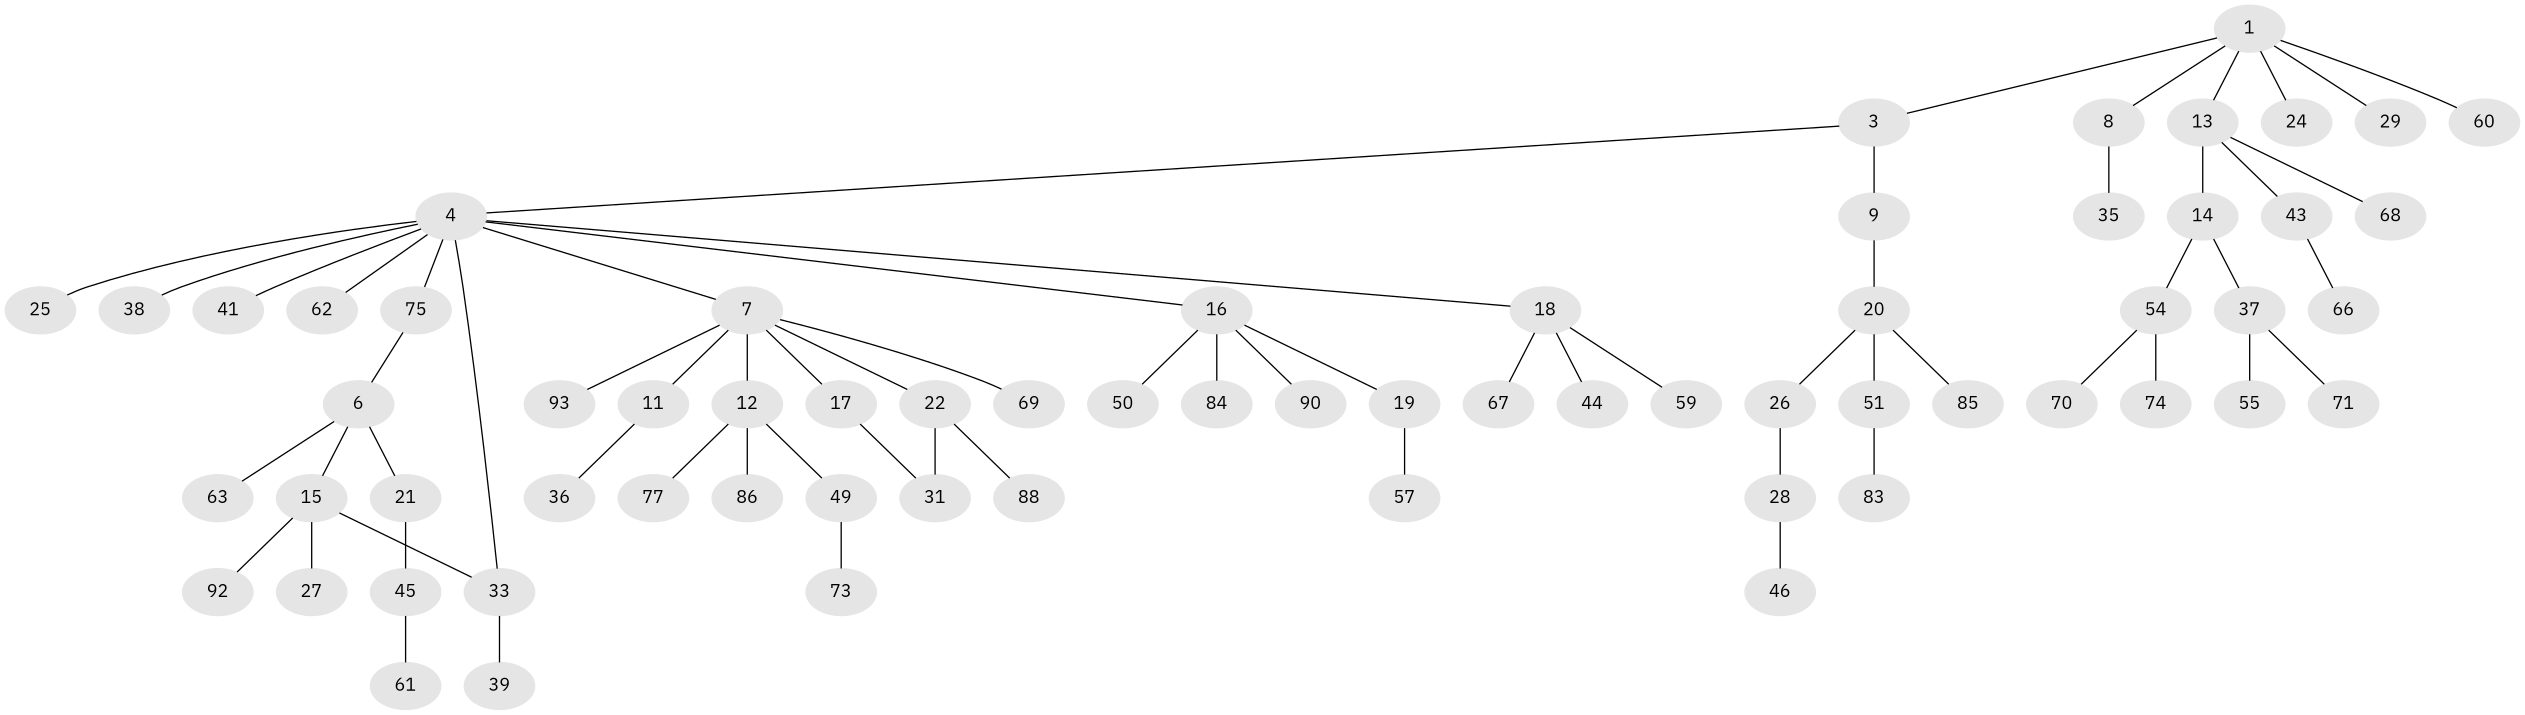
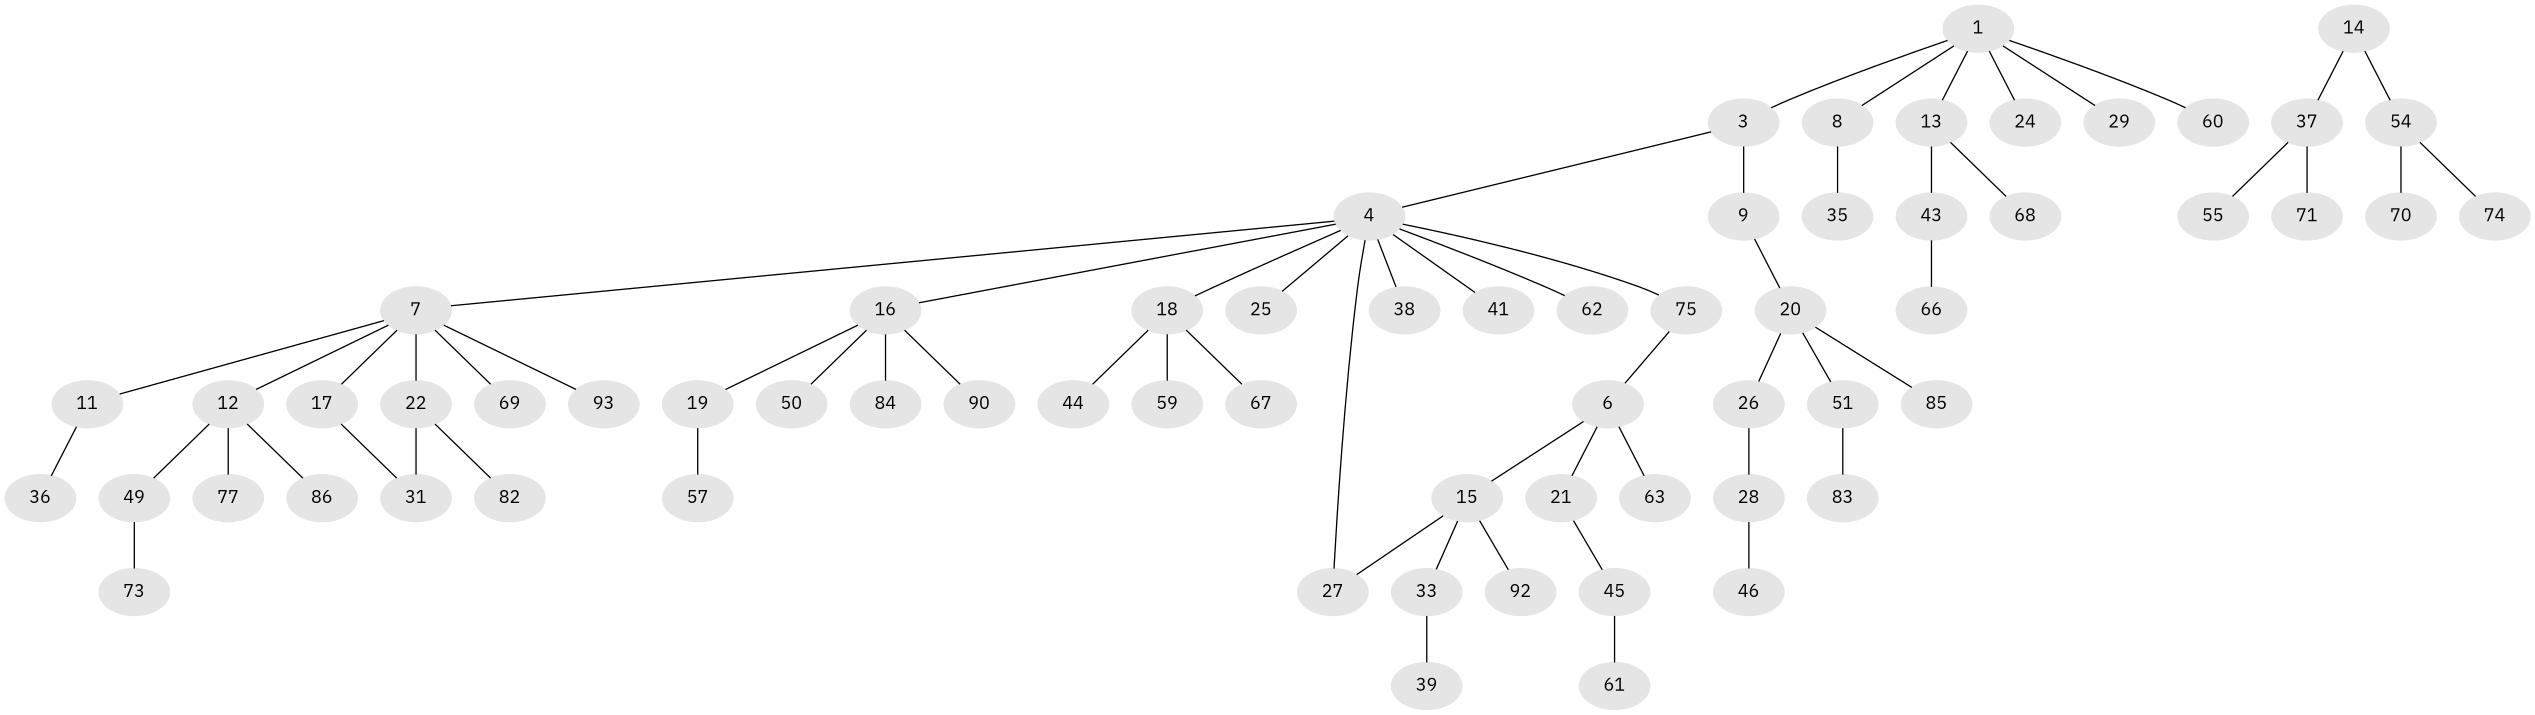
edge "13" -- "14": removed
edge "4" -- "33": now "4" -- "27"
node "88": label "88" -> "82"
